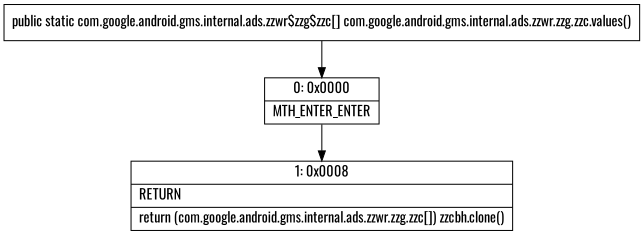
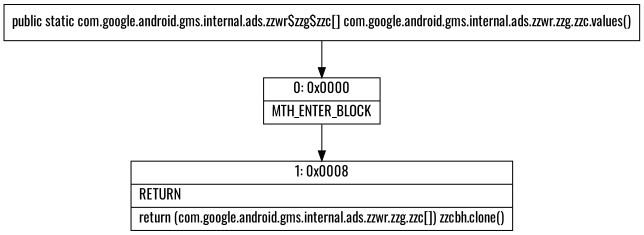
node "0: 0x0000": text "MTH_ENTER_ENTER" -> "MTH_ENTER_BLOCK"
